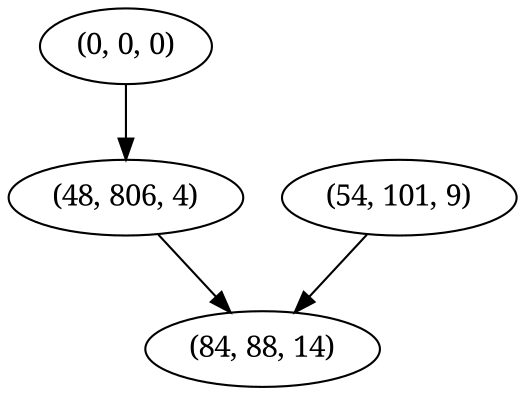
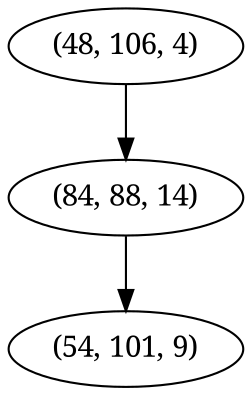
node "(0, 0, 0)": removed
node "(48, 806, 4)": label "(48, 806, 4)" -> "(48, 106, 4)"
edge "(54, 101, 9)" -> "(84, 88, 14)": reversed
